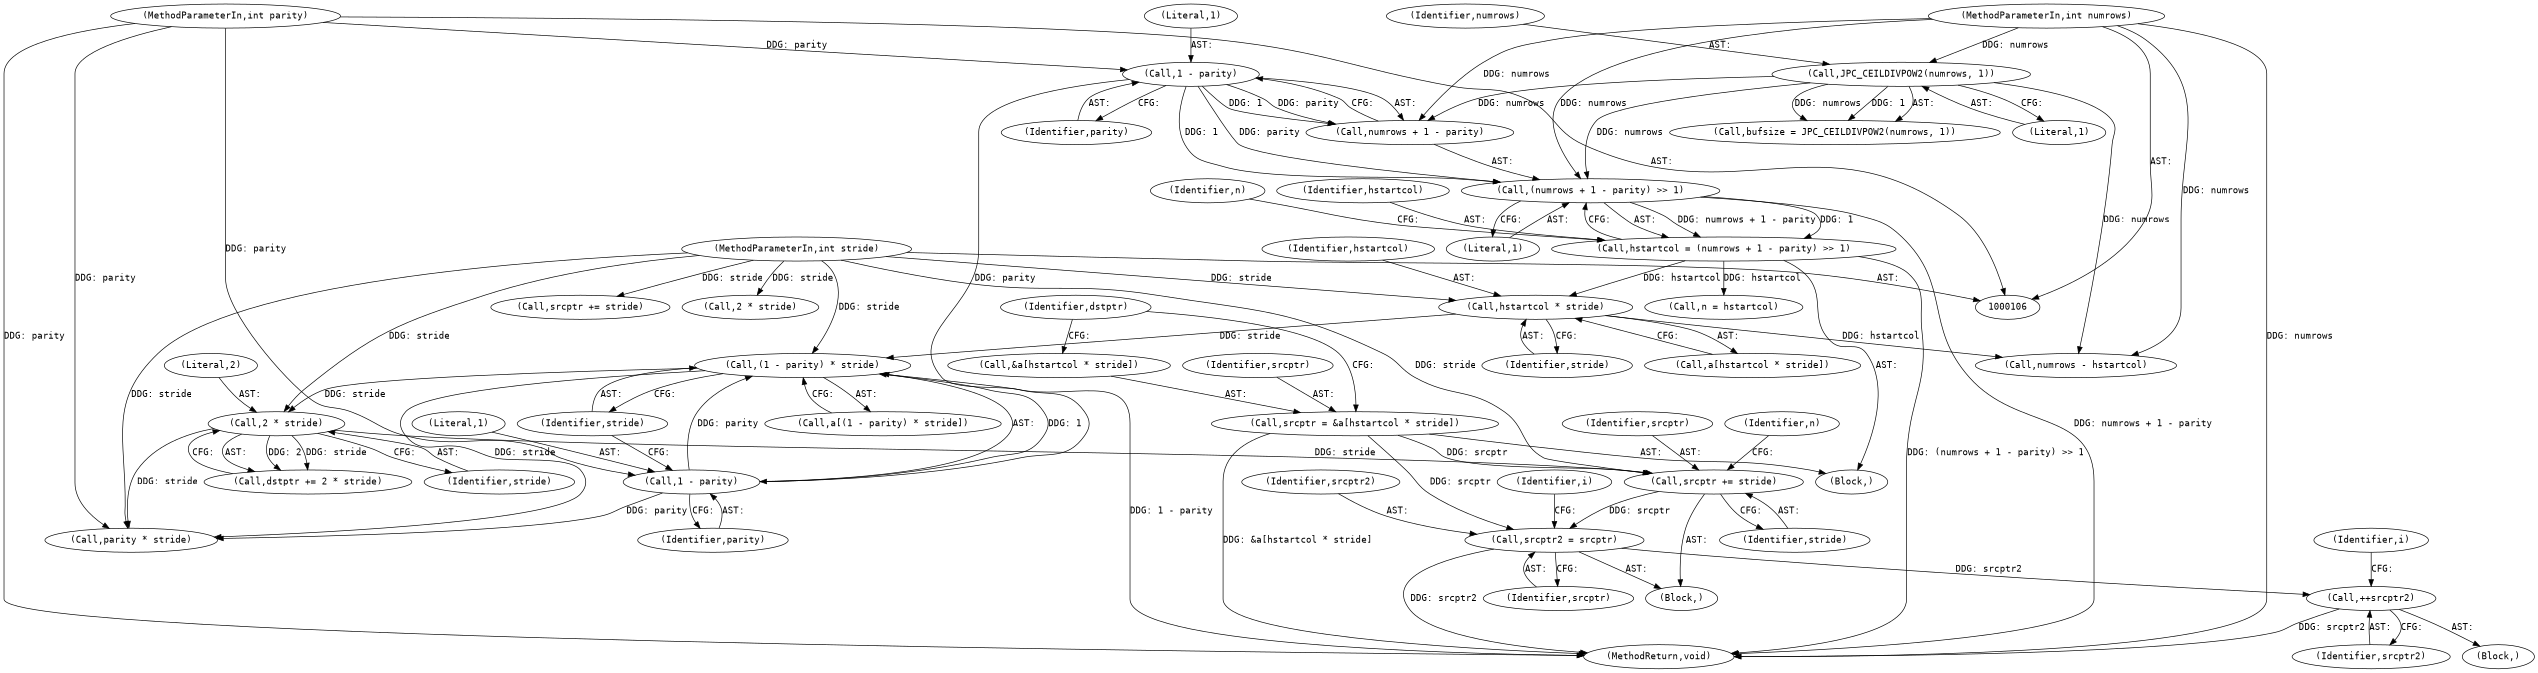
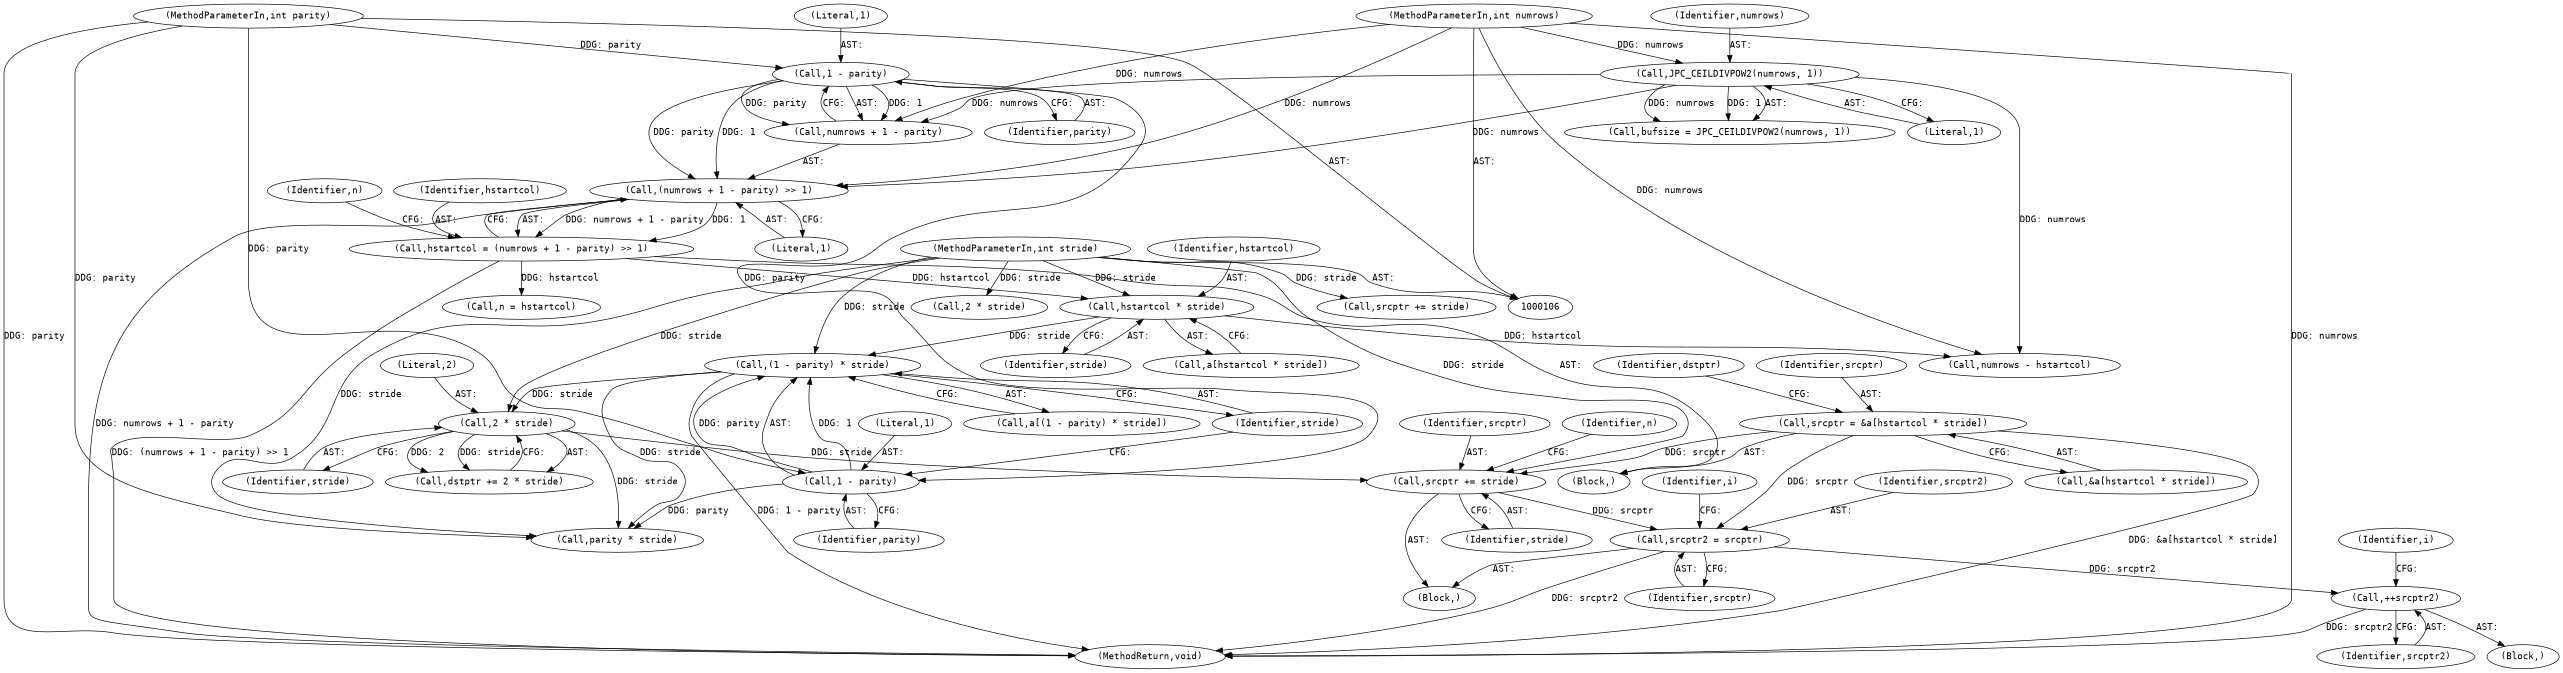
edge "(Identifier,dstptr)" -> "(Call,&a[hstartcol * stride])": now "(Call,srcptr = &a[hstartcol * stride])" -> "(Call,&a[hstartcol * stride])"
